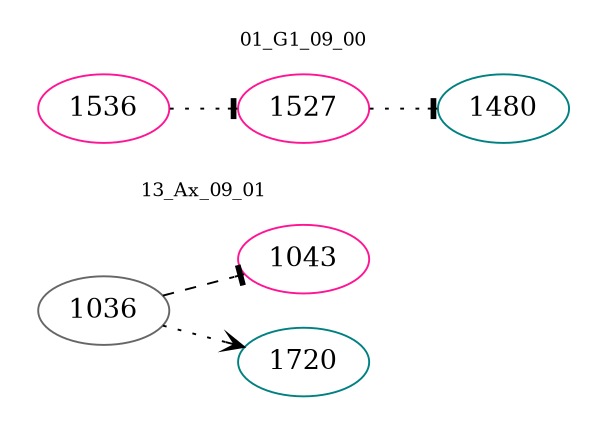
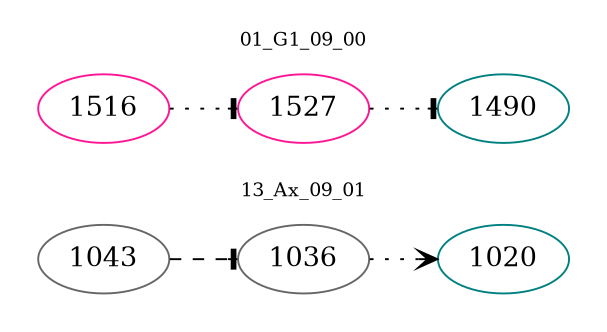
node "1536": label "1536" -> "1516"
node "1480": label "1480" -> "1490"
node "1043": color deeppink -> gray40
edge "1036" -> "1043": reversed
node "1720": label "1720" -> "1020"
